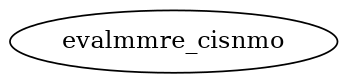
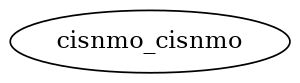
node "evalmmre_cisnmo": label "evalmmre_cisnmo" -> "cisnmo_cisnmo"
